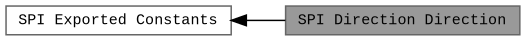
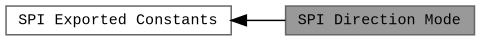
node "SPI Direction Direction": label "SPI Direction Direction" -> "SPI Direction Mode"
